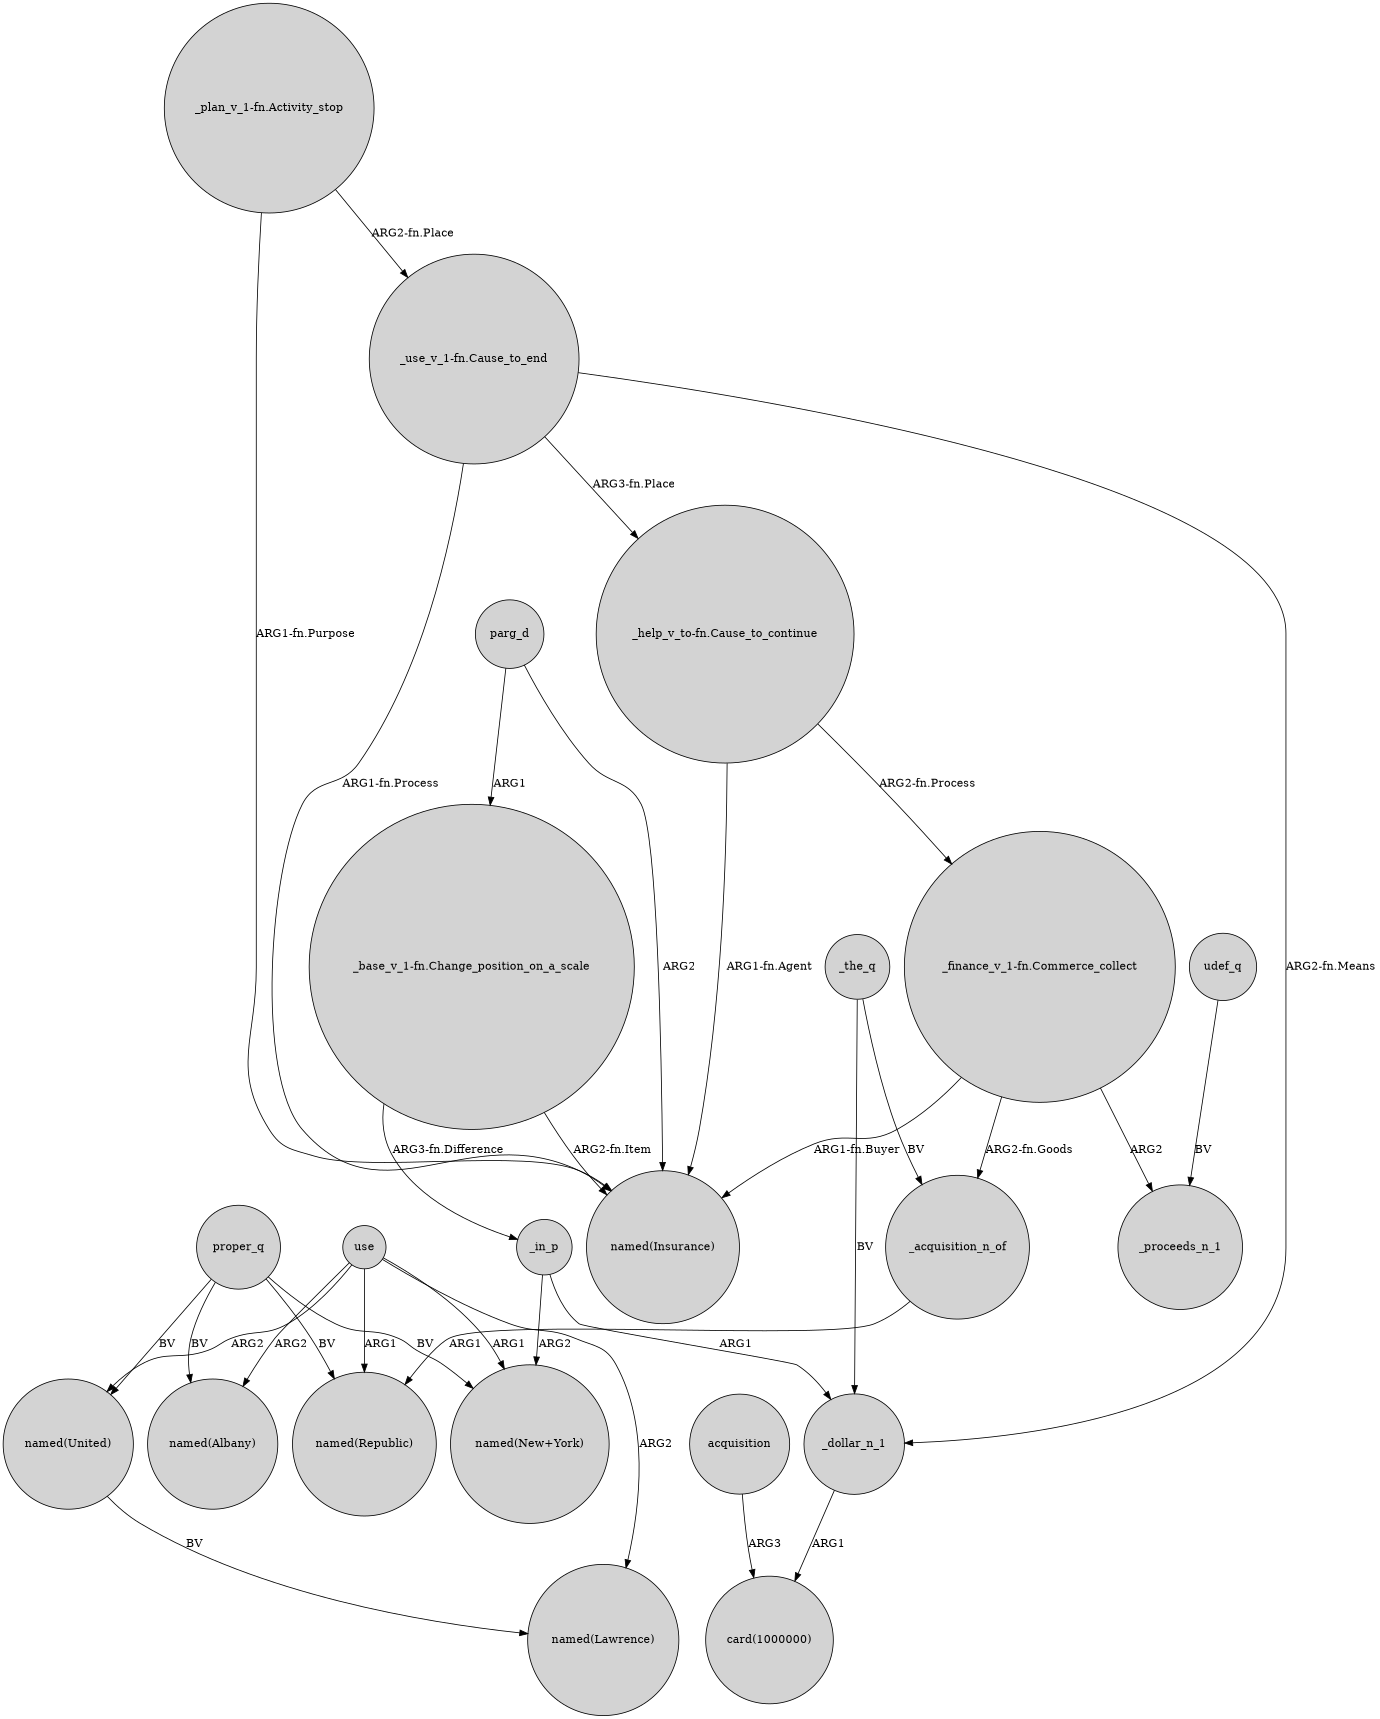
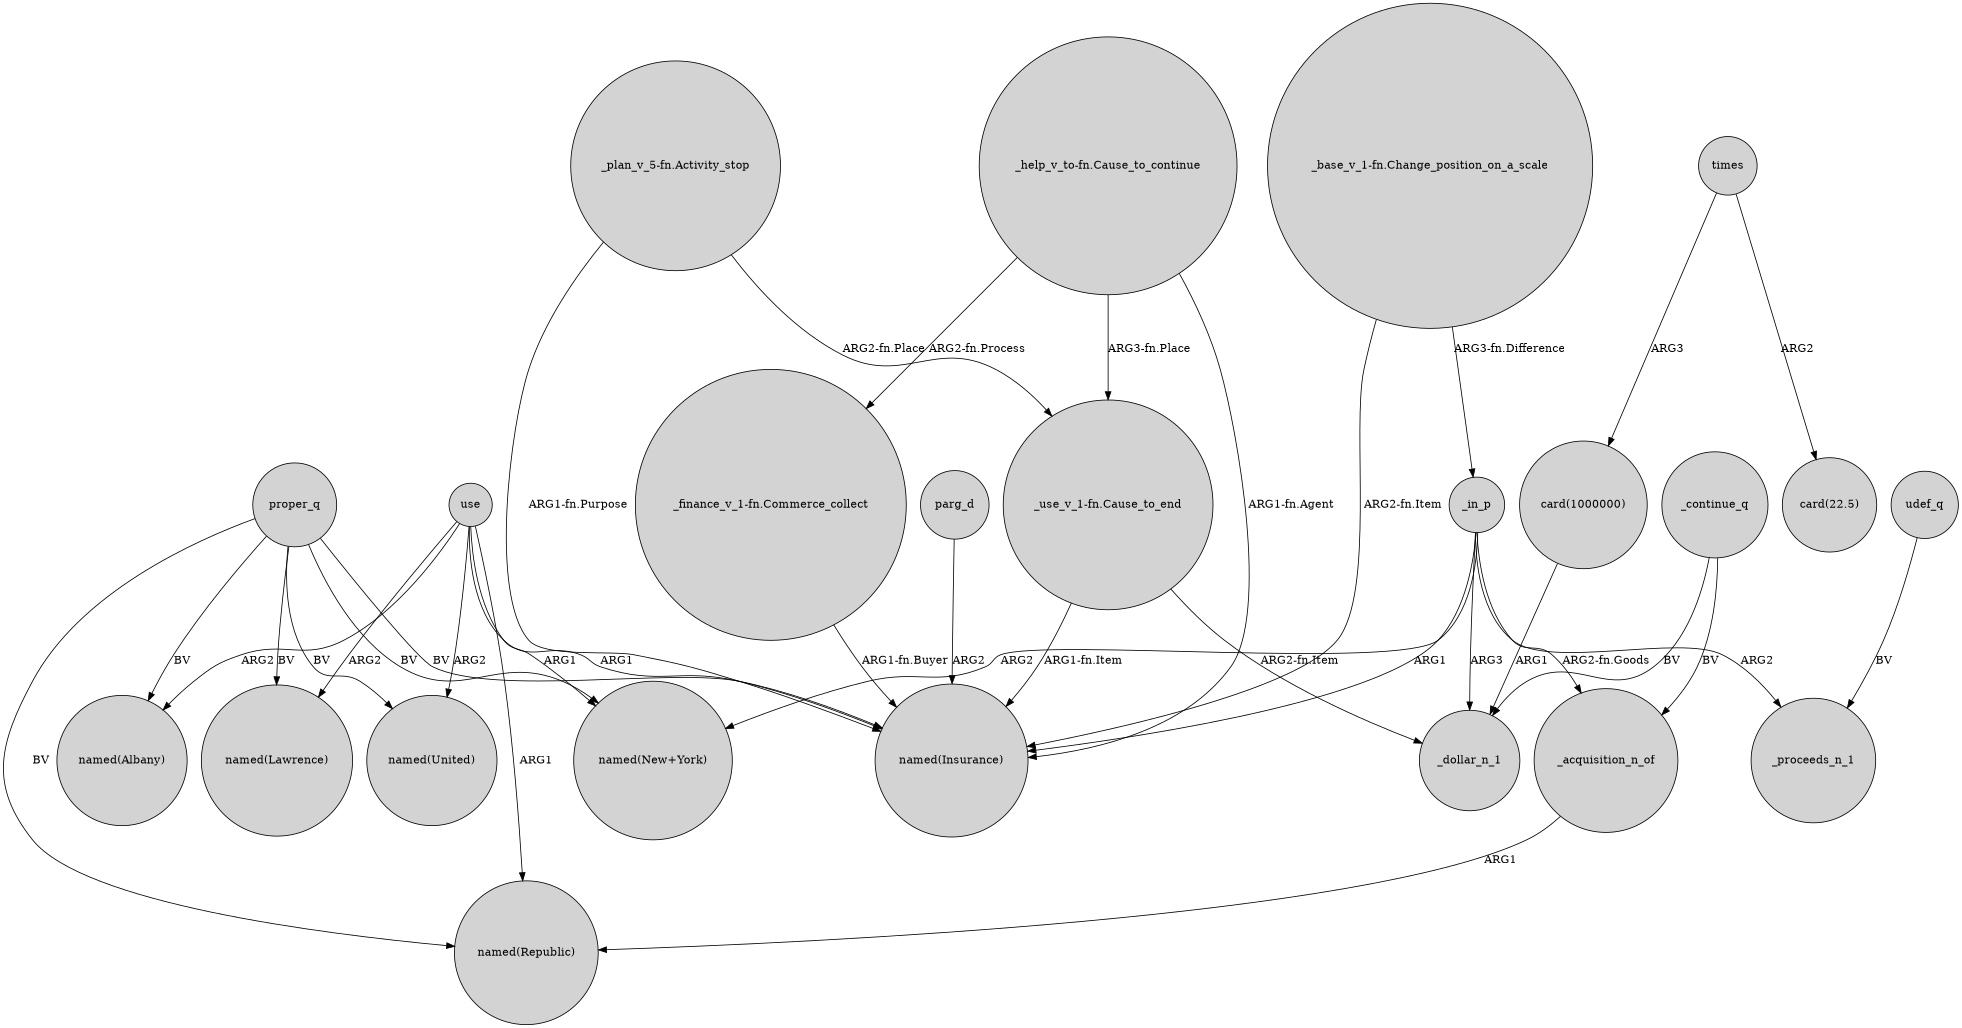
node "_plan_v_1-fn.Activity_stop": label "_plan_v_1-fn.Activity_stop" -> "_plan_v_5-fn.Activity_stop"
edge "_use_v_1-fn.Cause_to_end" -> "_help_v_to-fn.Cause_to_continue": reversed
node "card(22.5)": added
edge "use" -> "named(Insurance)": added, label "ARG1"
edge "proper_q" -> "named(Insurance)": added, label "BV"
edge "_in_p" -> "named(Insurance)": added, label "ARG1"
edge "parg_d" -> "_base_v_1-fn.Change_position_on_a_scale": removed, label "ARG1"
edge "_use_v_1-fn.Cause_to_end" -> "named(Insurance)": label "ARG1-fn.Process" -> "ARG1-fn.Item"
node "_the_q": label "_the_q" -> "_continue_q"
edge "_use_v_1-fn.Cause_to_end" -> "_dollar_n_1": label "ARG2-fn.Means" -> "ARG2-fn.Item"
edge "_finance_v_1-fn.Commerce_collect" -> "_acquisition_n_of": now "_in_p" -> "_acquisition_n_of"
edge "_finance_v_1-fn.Commerce_collect" -> "_proceeds_n_1": now "_in_p" -> "_proceeds_n_1"
edge "_in_p" -> "_dollar_n_1": label "ARG1" -> "ARG3"
node "acquisition": label "acquisition" -> "times"
edge "_dollar_n_1" -> "card(1000000)": reversed
edge "named(United)" -> "named(Lawrence)": now "proper_q" -> "named(Lawrence)"
